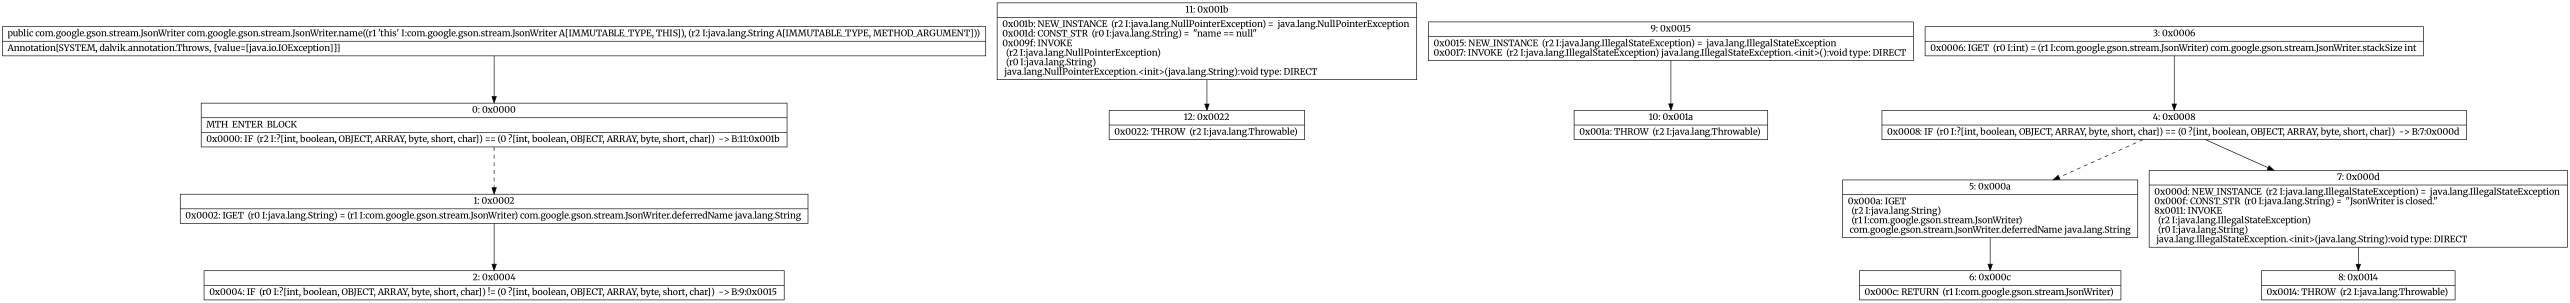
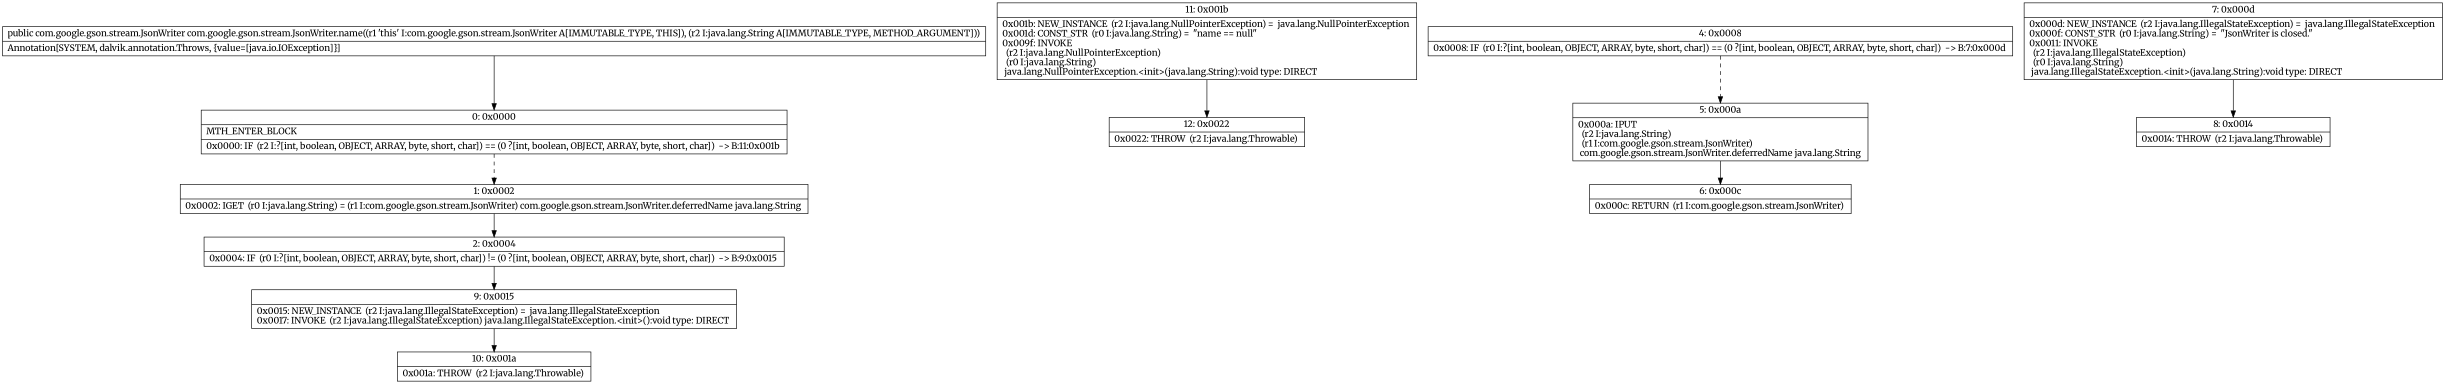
node "3: 0x0006": removed
edge "4: 0x0008" -> "7: 0x000d": removed
node "5: 0x000a": text "0x000a: IGET" -> "0x000a: IPUT"
node "7: 0x000d": text "8x0011: INVOKE" -> "0x0011: INVOKE"
edge "2: 0x0004" -> "9: 0x0015": added
